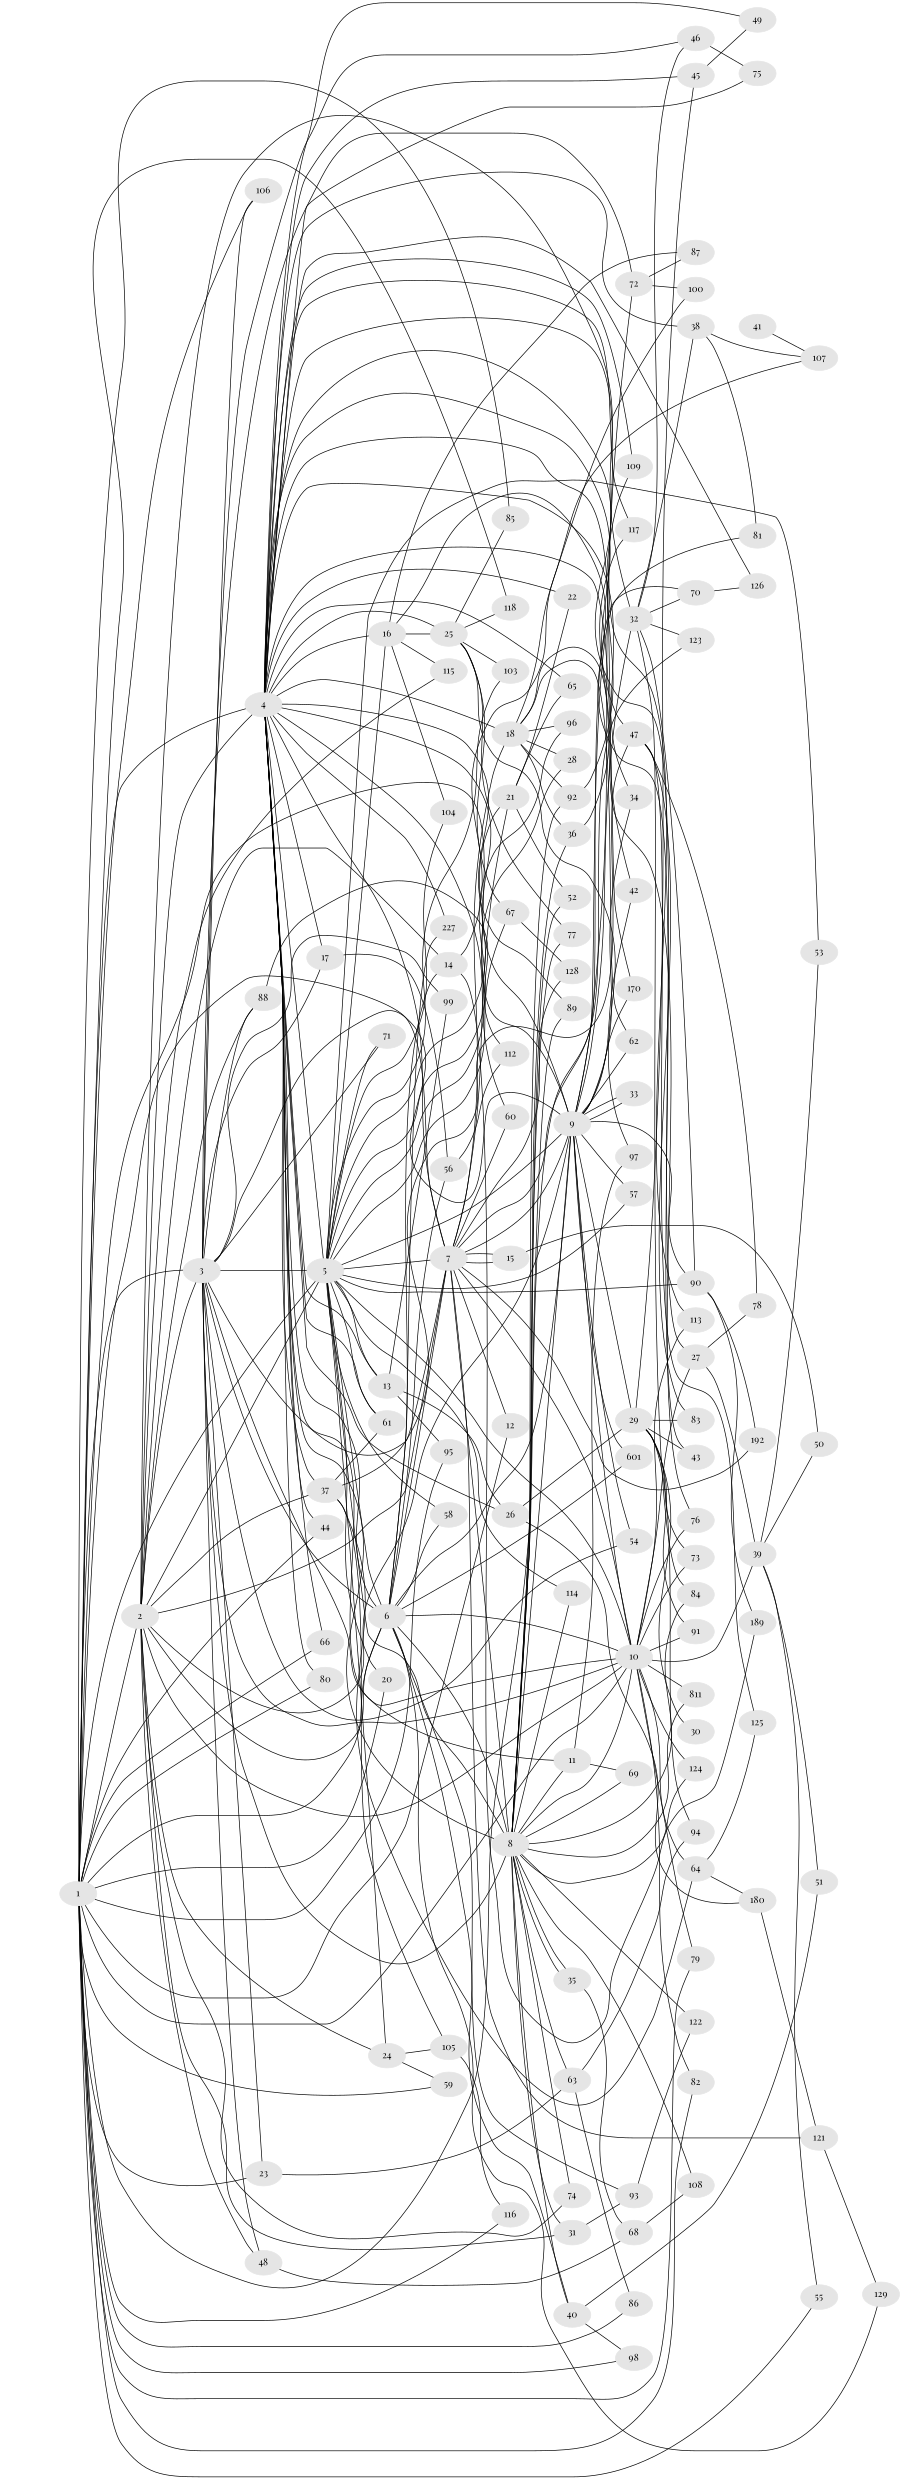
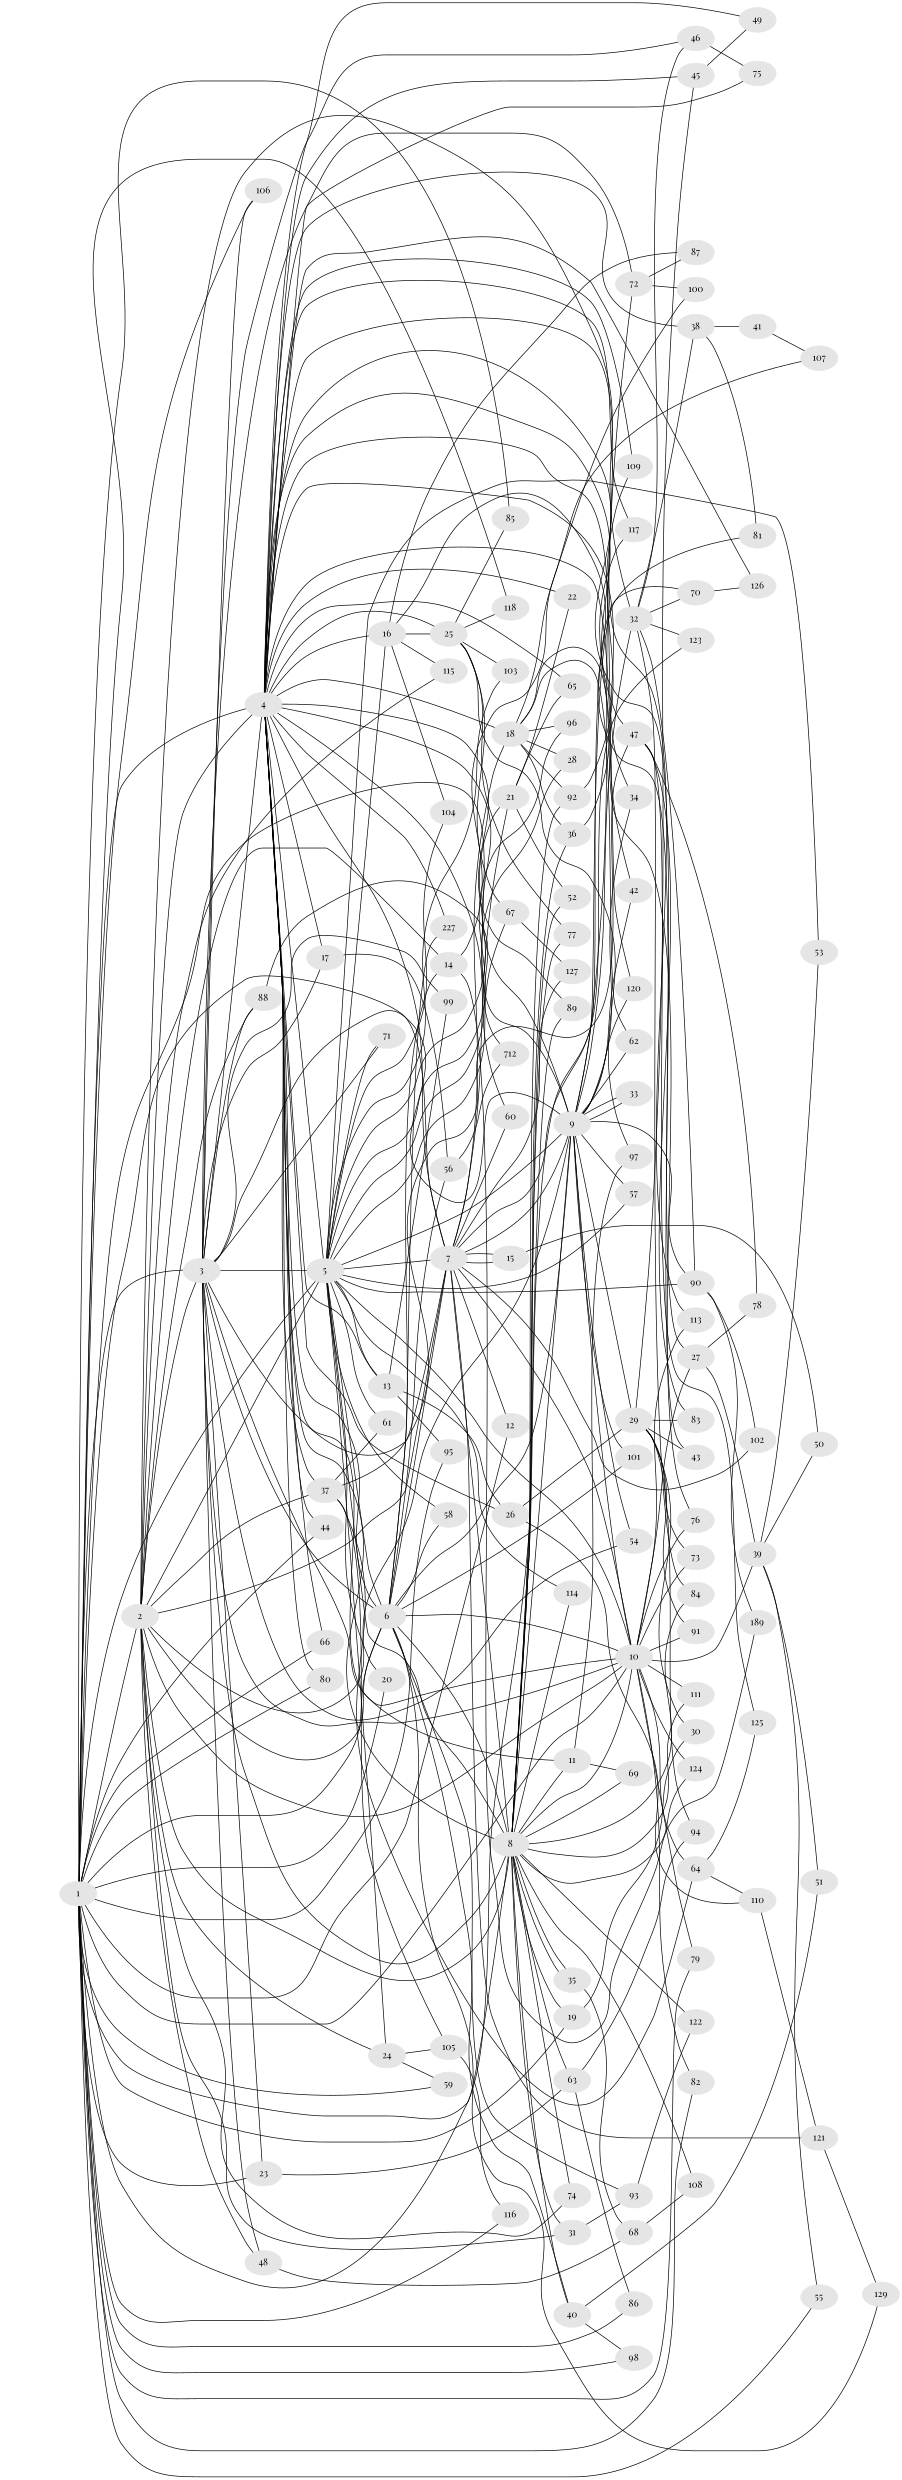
edge "38" -- "107": now "38" -- "41"
node "128": label "128" -> "127"
node "170": label "170" -> "120"
node "112": label "112" -> "712"
edge "4" -- "61": now "4" -- "3"
node "192": label "192" -> "102"
node "601": label "601" -> "101"
node "811": label "811" -> "111"
node "180": label "180" -> "110"
edge "2" -- "8": added
node "19": added
edge "8" -- "1": added
